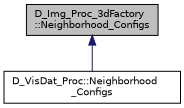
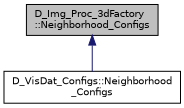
node "D_VisDat_Proc::Neighborhood _Configs": label "D_VisDat_Proc::Neighborhood _Configs" -> "D_VisDat_Configs::Neighborhood _Configs"
